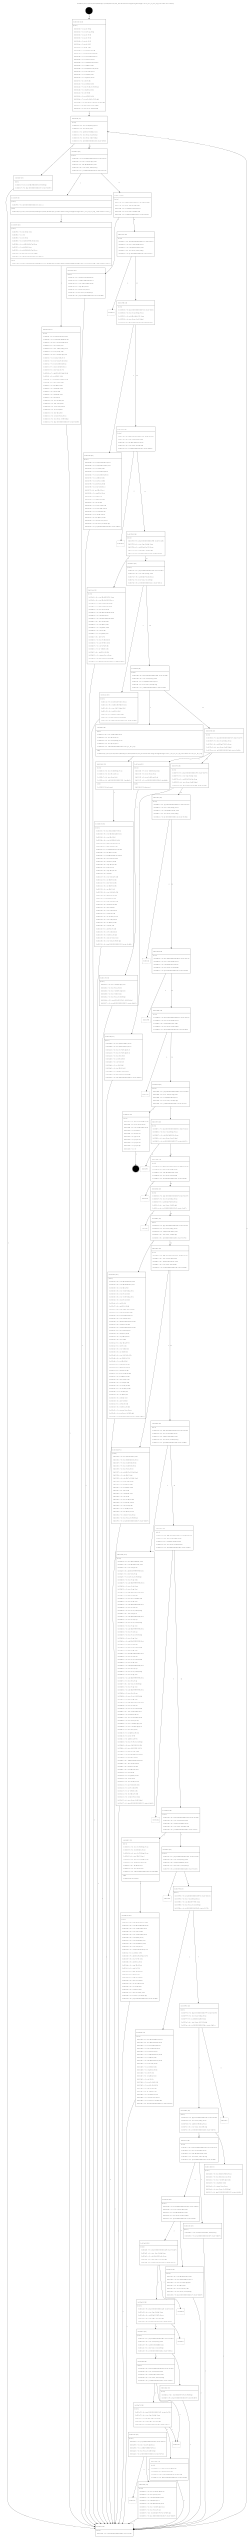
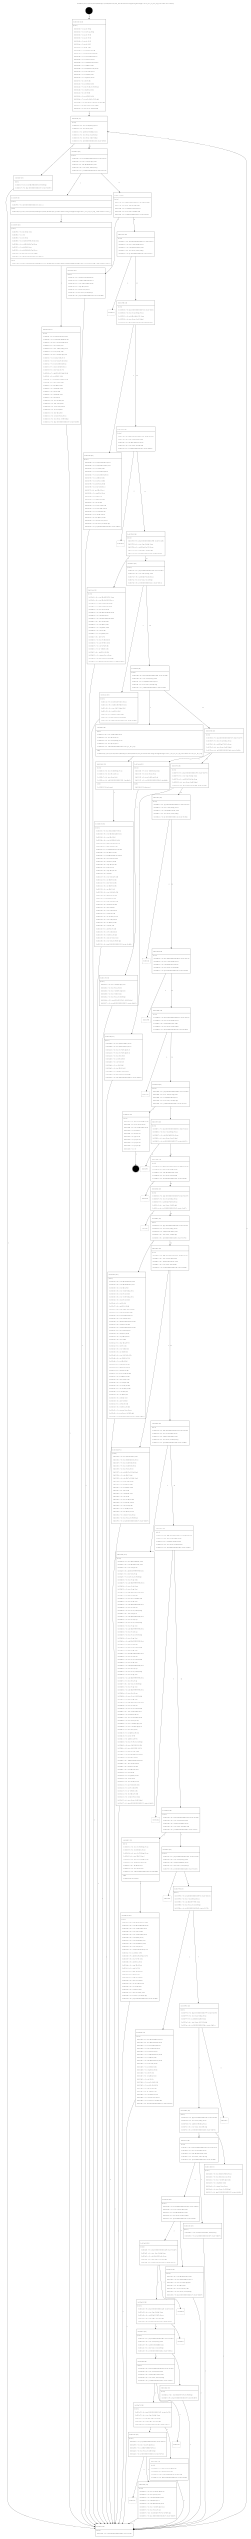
edge "0x401a74 [28]" -> "0x402175": now "0x401a74 [28]" -> "0x401a90 [28]"
